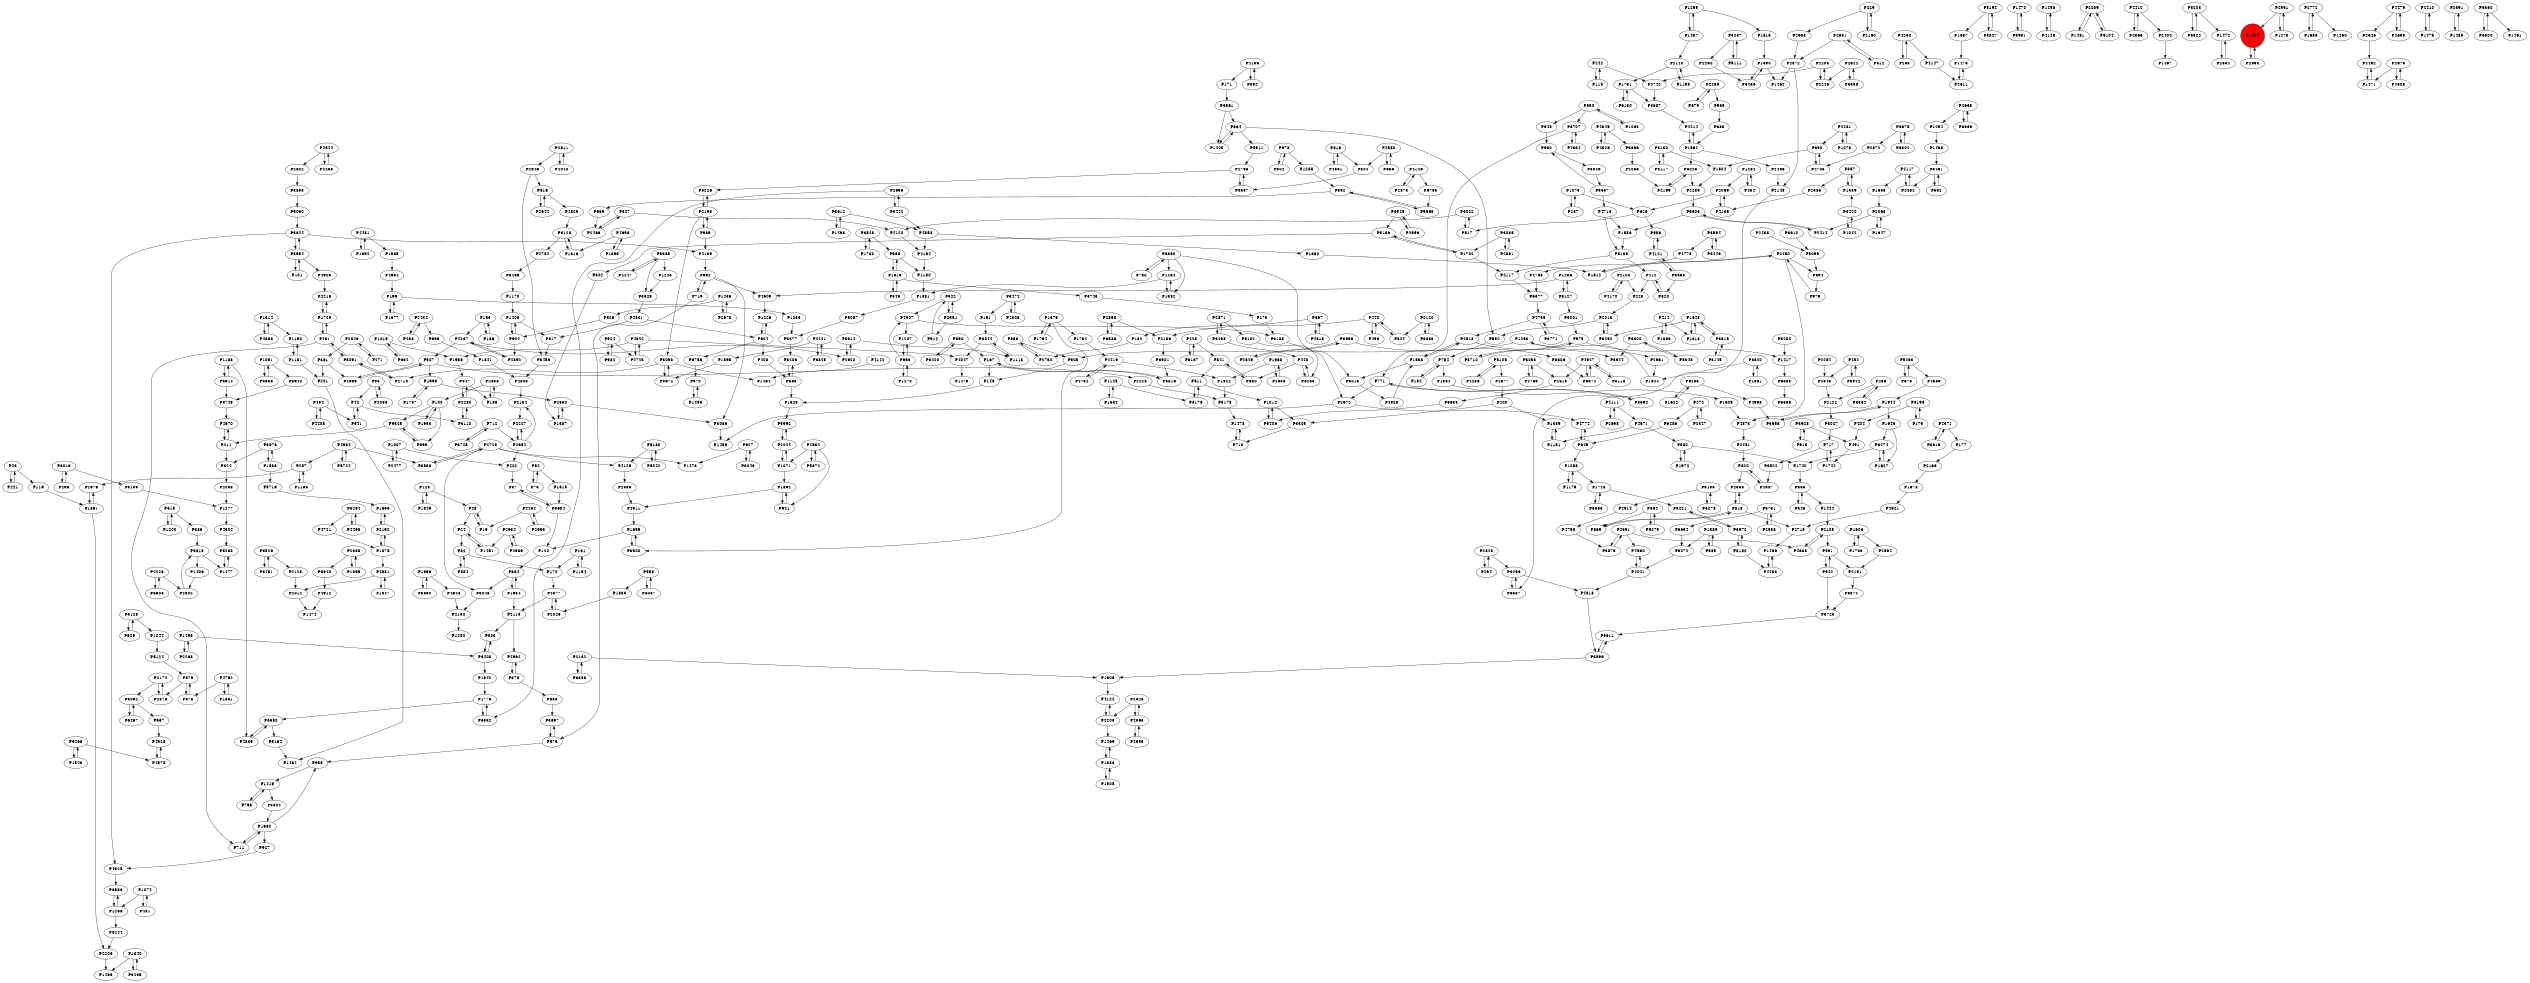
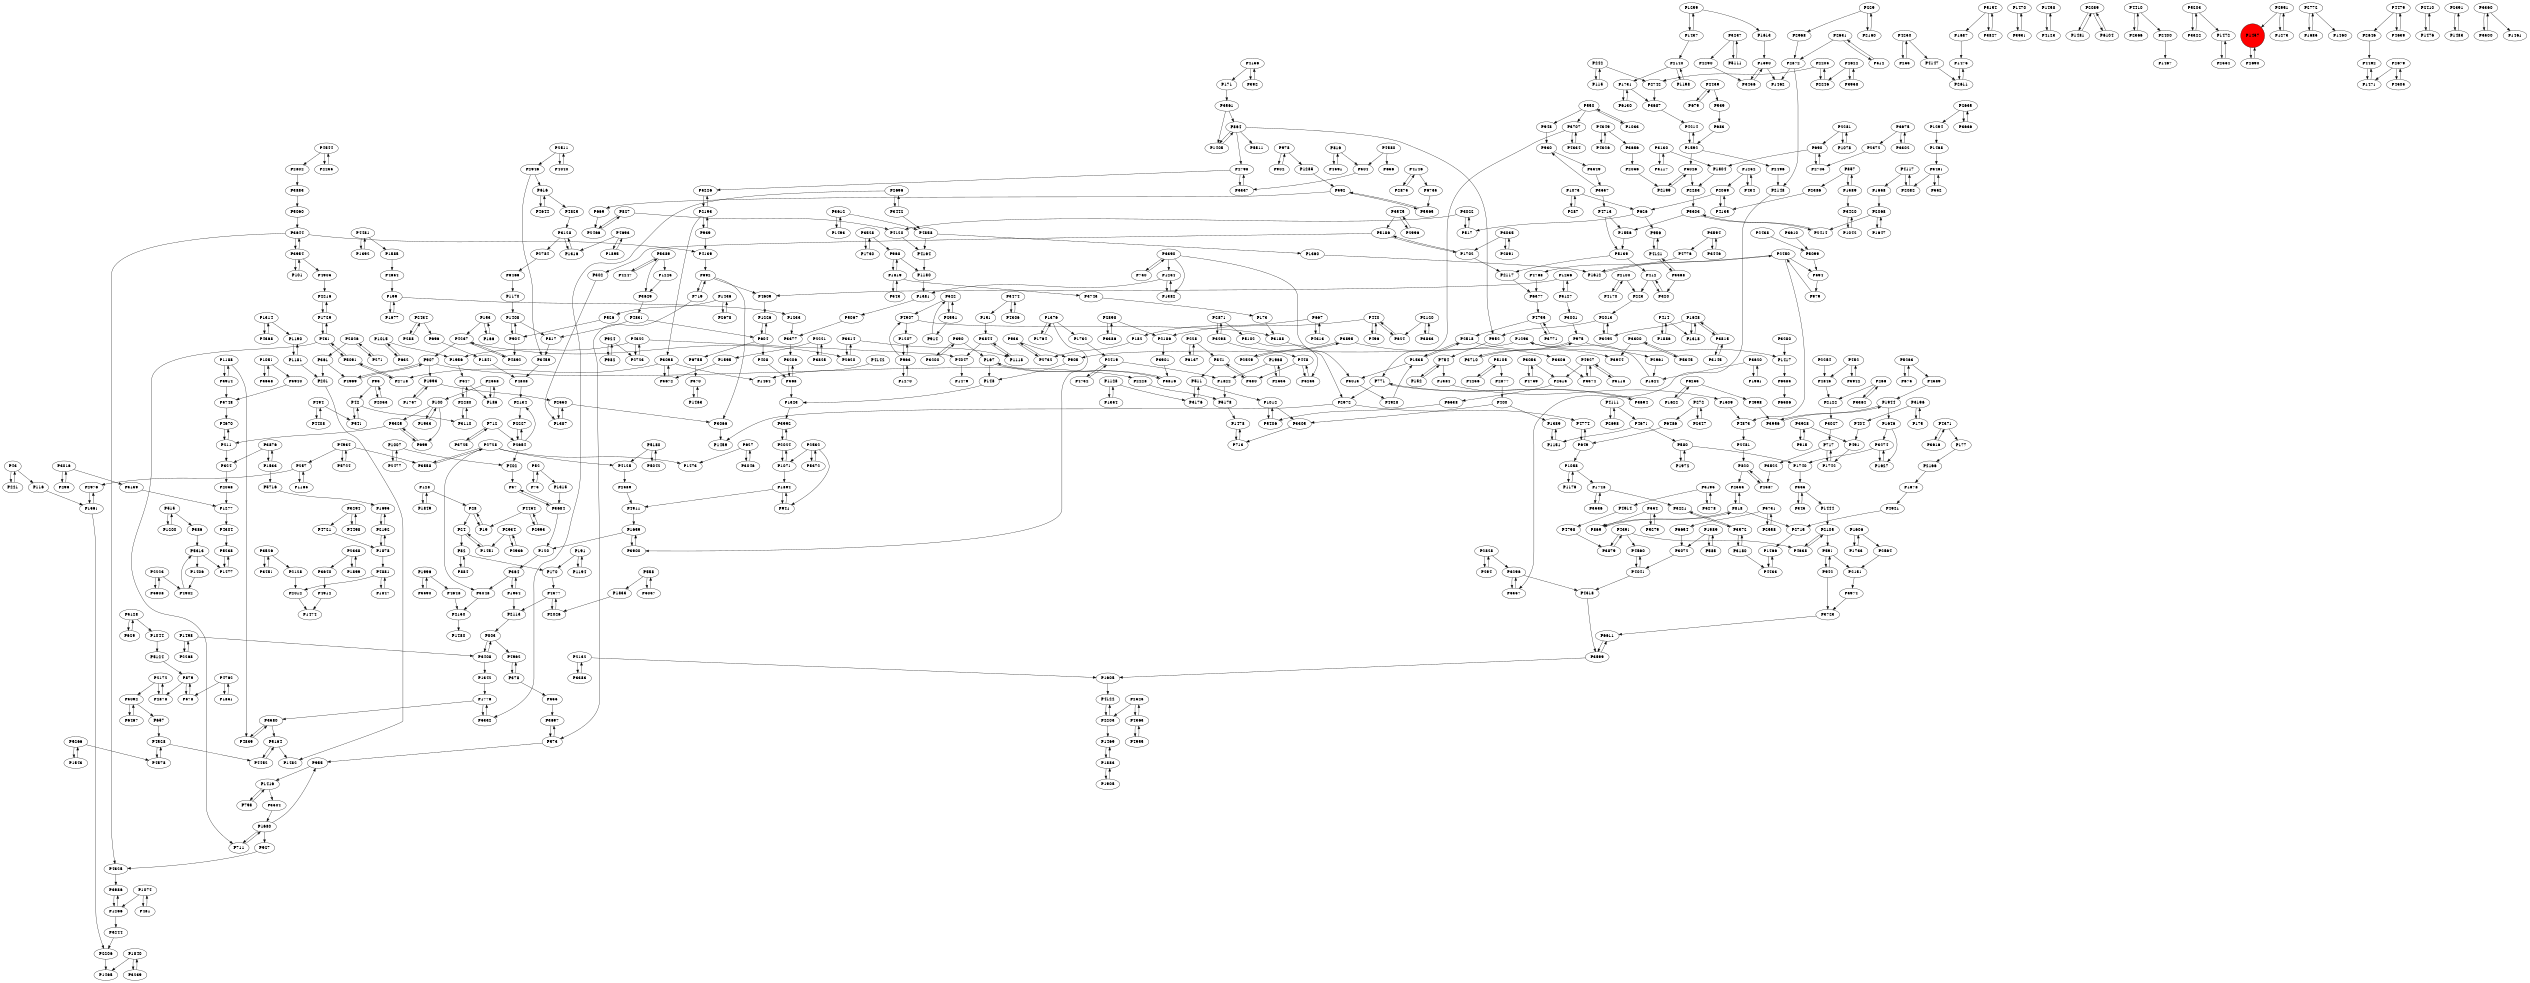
edge "P5511" -> "P2798": now "P864" -> "P2798"
edge "P656" -> "P4580": removed
edge "P3420" -> "P1589": reversed
edge "P2113" -> "P4962": now "P803" -> "P4962"
node "P4452": added
